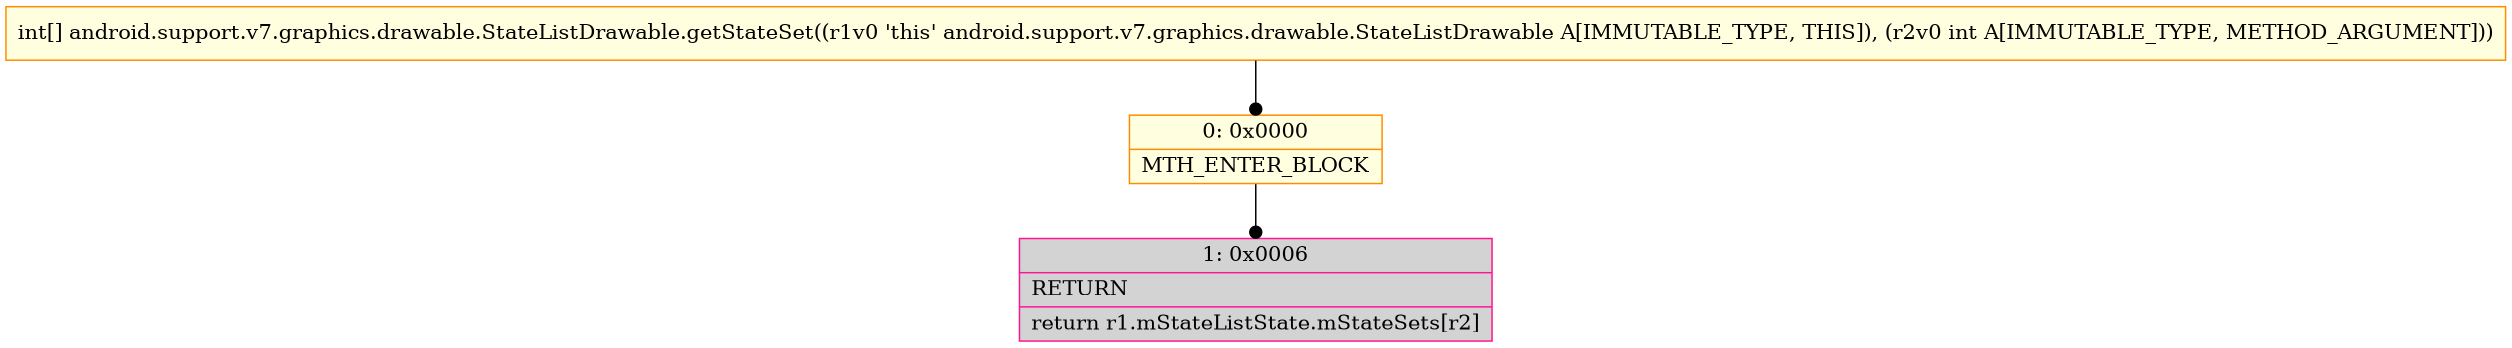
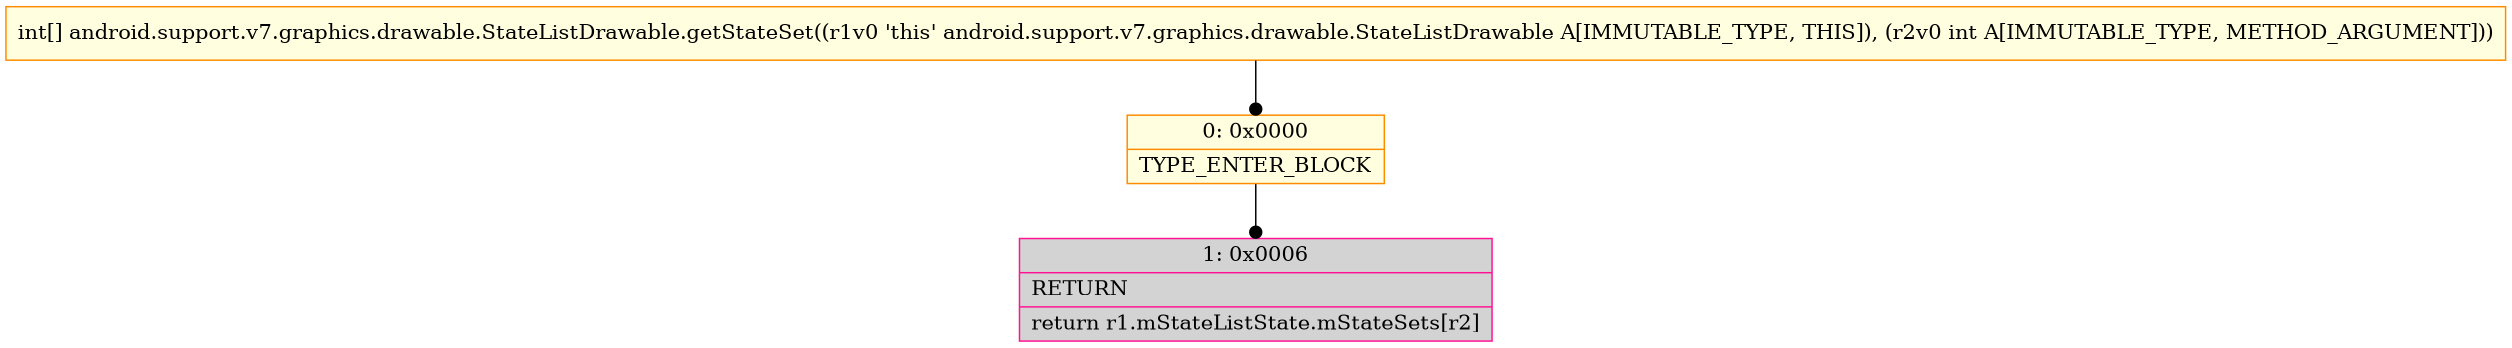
node "0: 0x0000": text "MTH_ENTER_BLOCK" -> "TYPE_ENTER_BLOCK"
